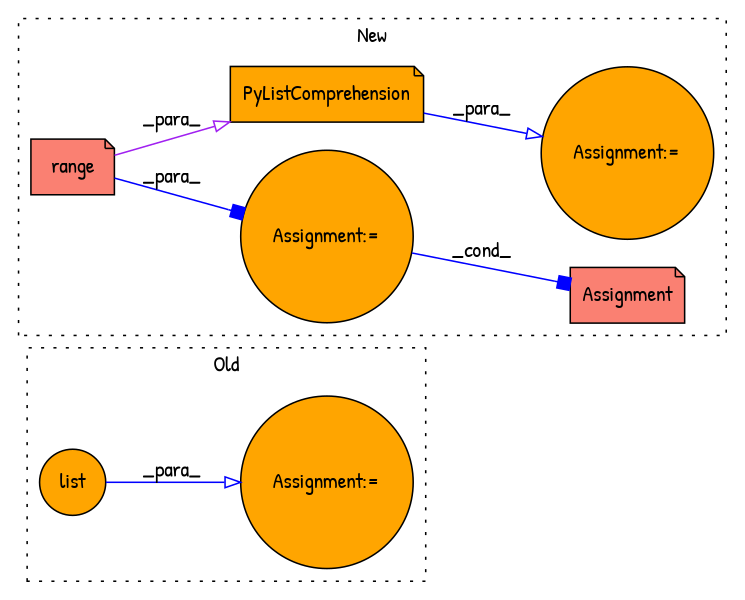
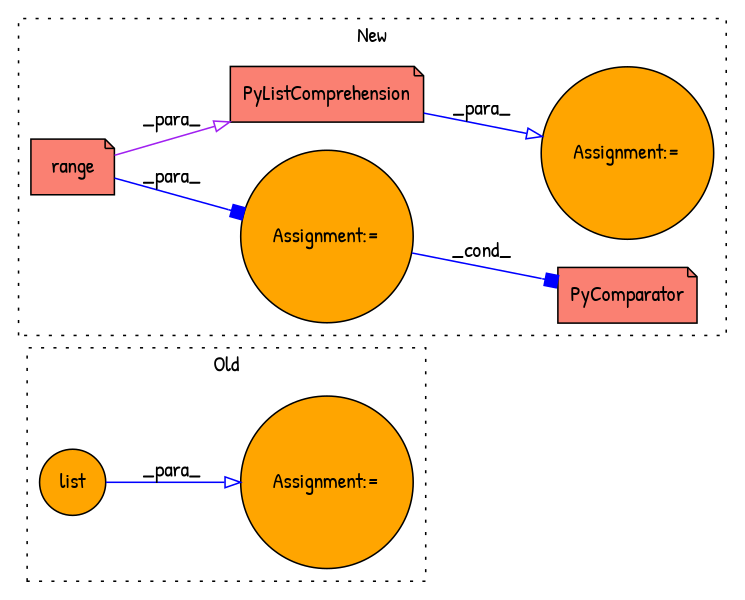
node "PyListComprehension": fillcolor orange -> salmon
node "Assignment": label "Assignment" -> "PyComparator"
